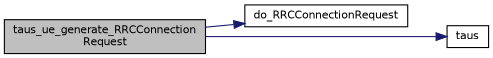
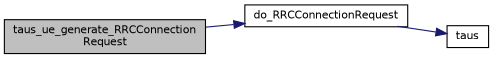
edge "taus_ue_generate_RRCConnection Request" -> "taus": now "do_RRCConnectionRequest" -> "taus"
